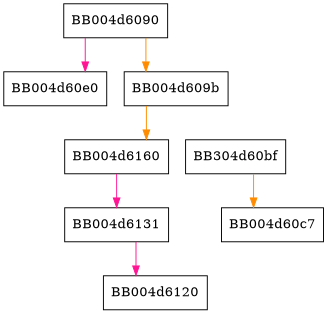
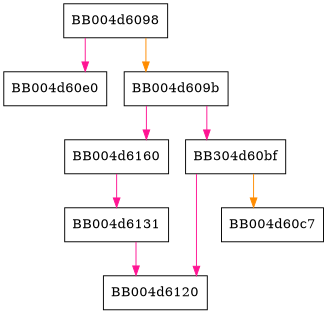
node "BB004d6090": label "BB004d6090" -> "BB004d6098"
edge "BB004d609b" -> "BB004d6160": color darkorange -> deeppink
edge "BB004d609b" -> "BB304d60bf": added
edge "BB304d60bf" -> "BB004d6120": added
